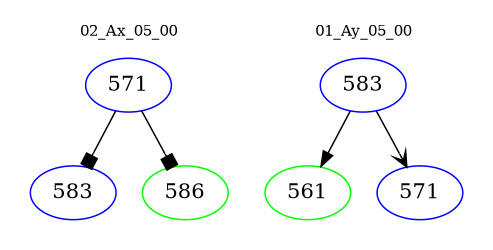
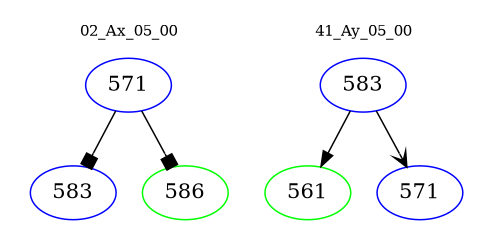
cluster "01_Ay_05_00": label "01_Ay_05_00" -> "41_Ay_05_00"
